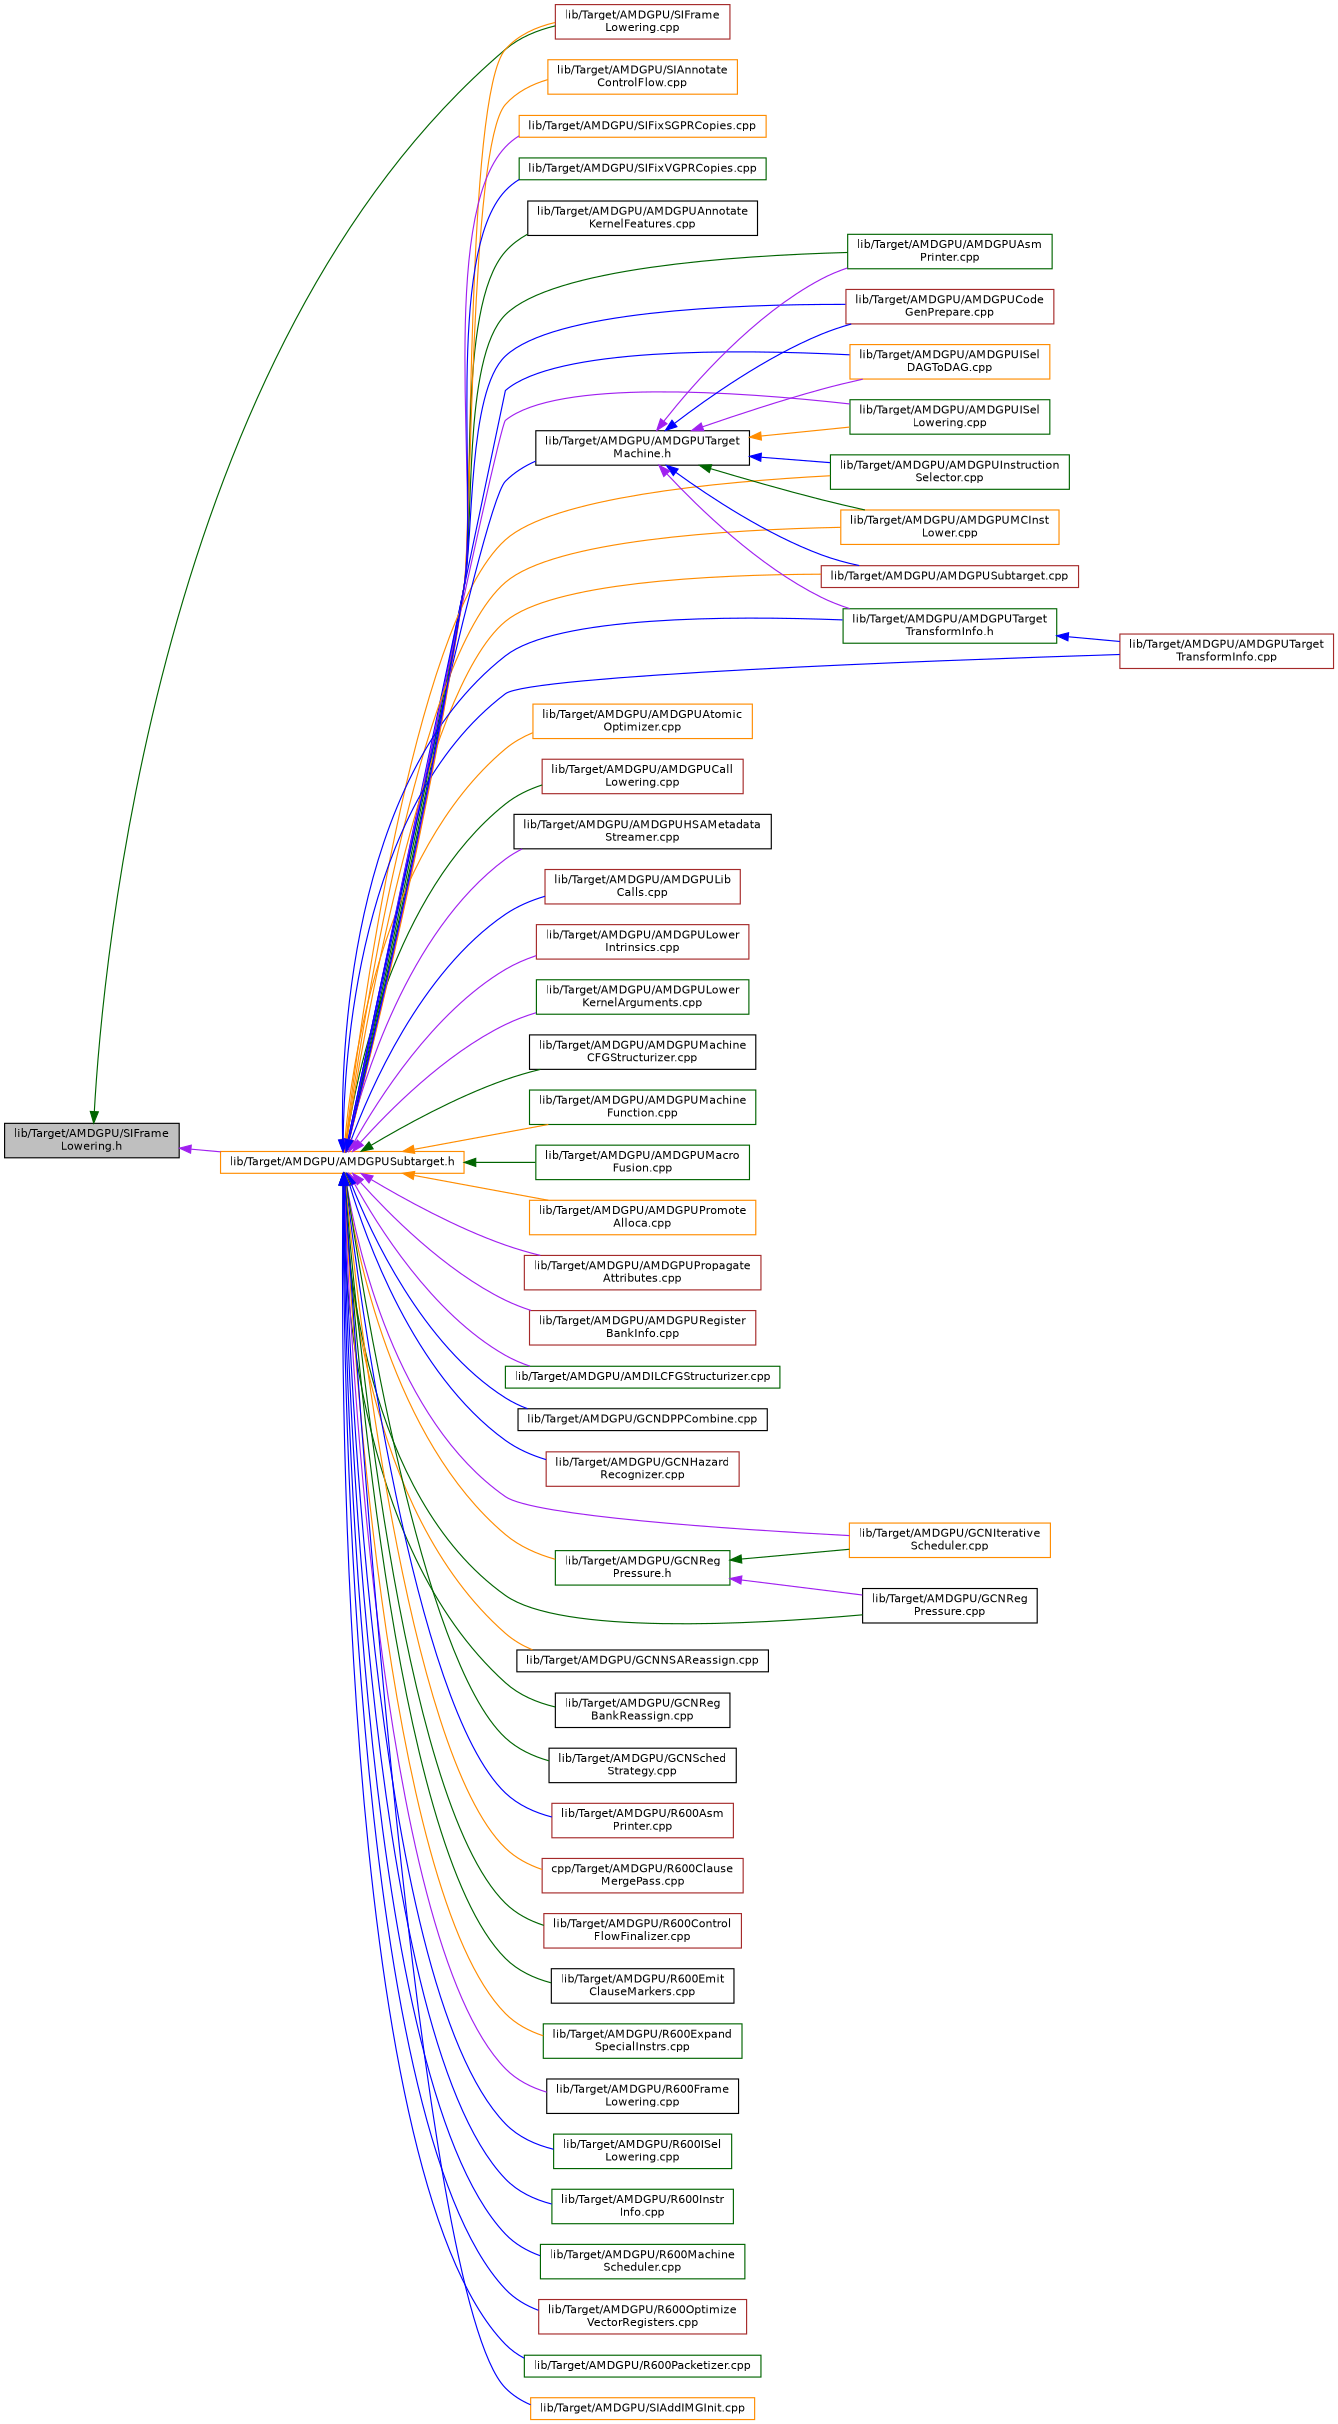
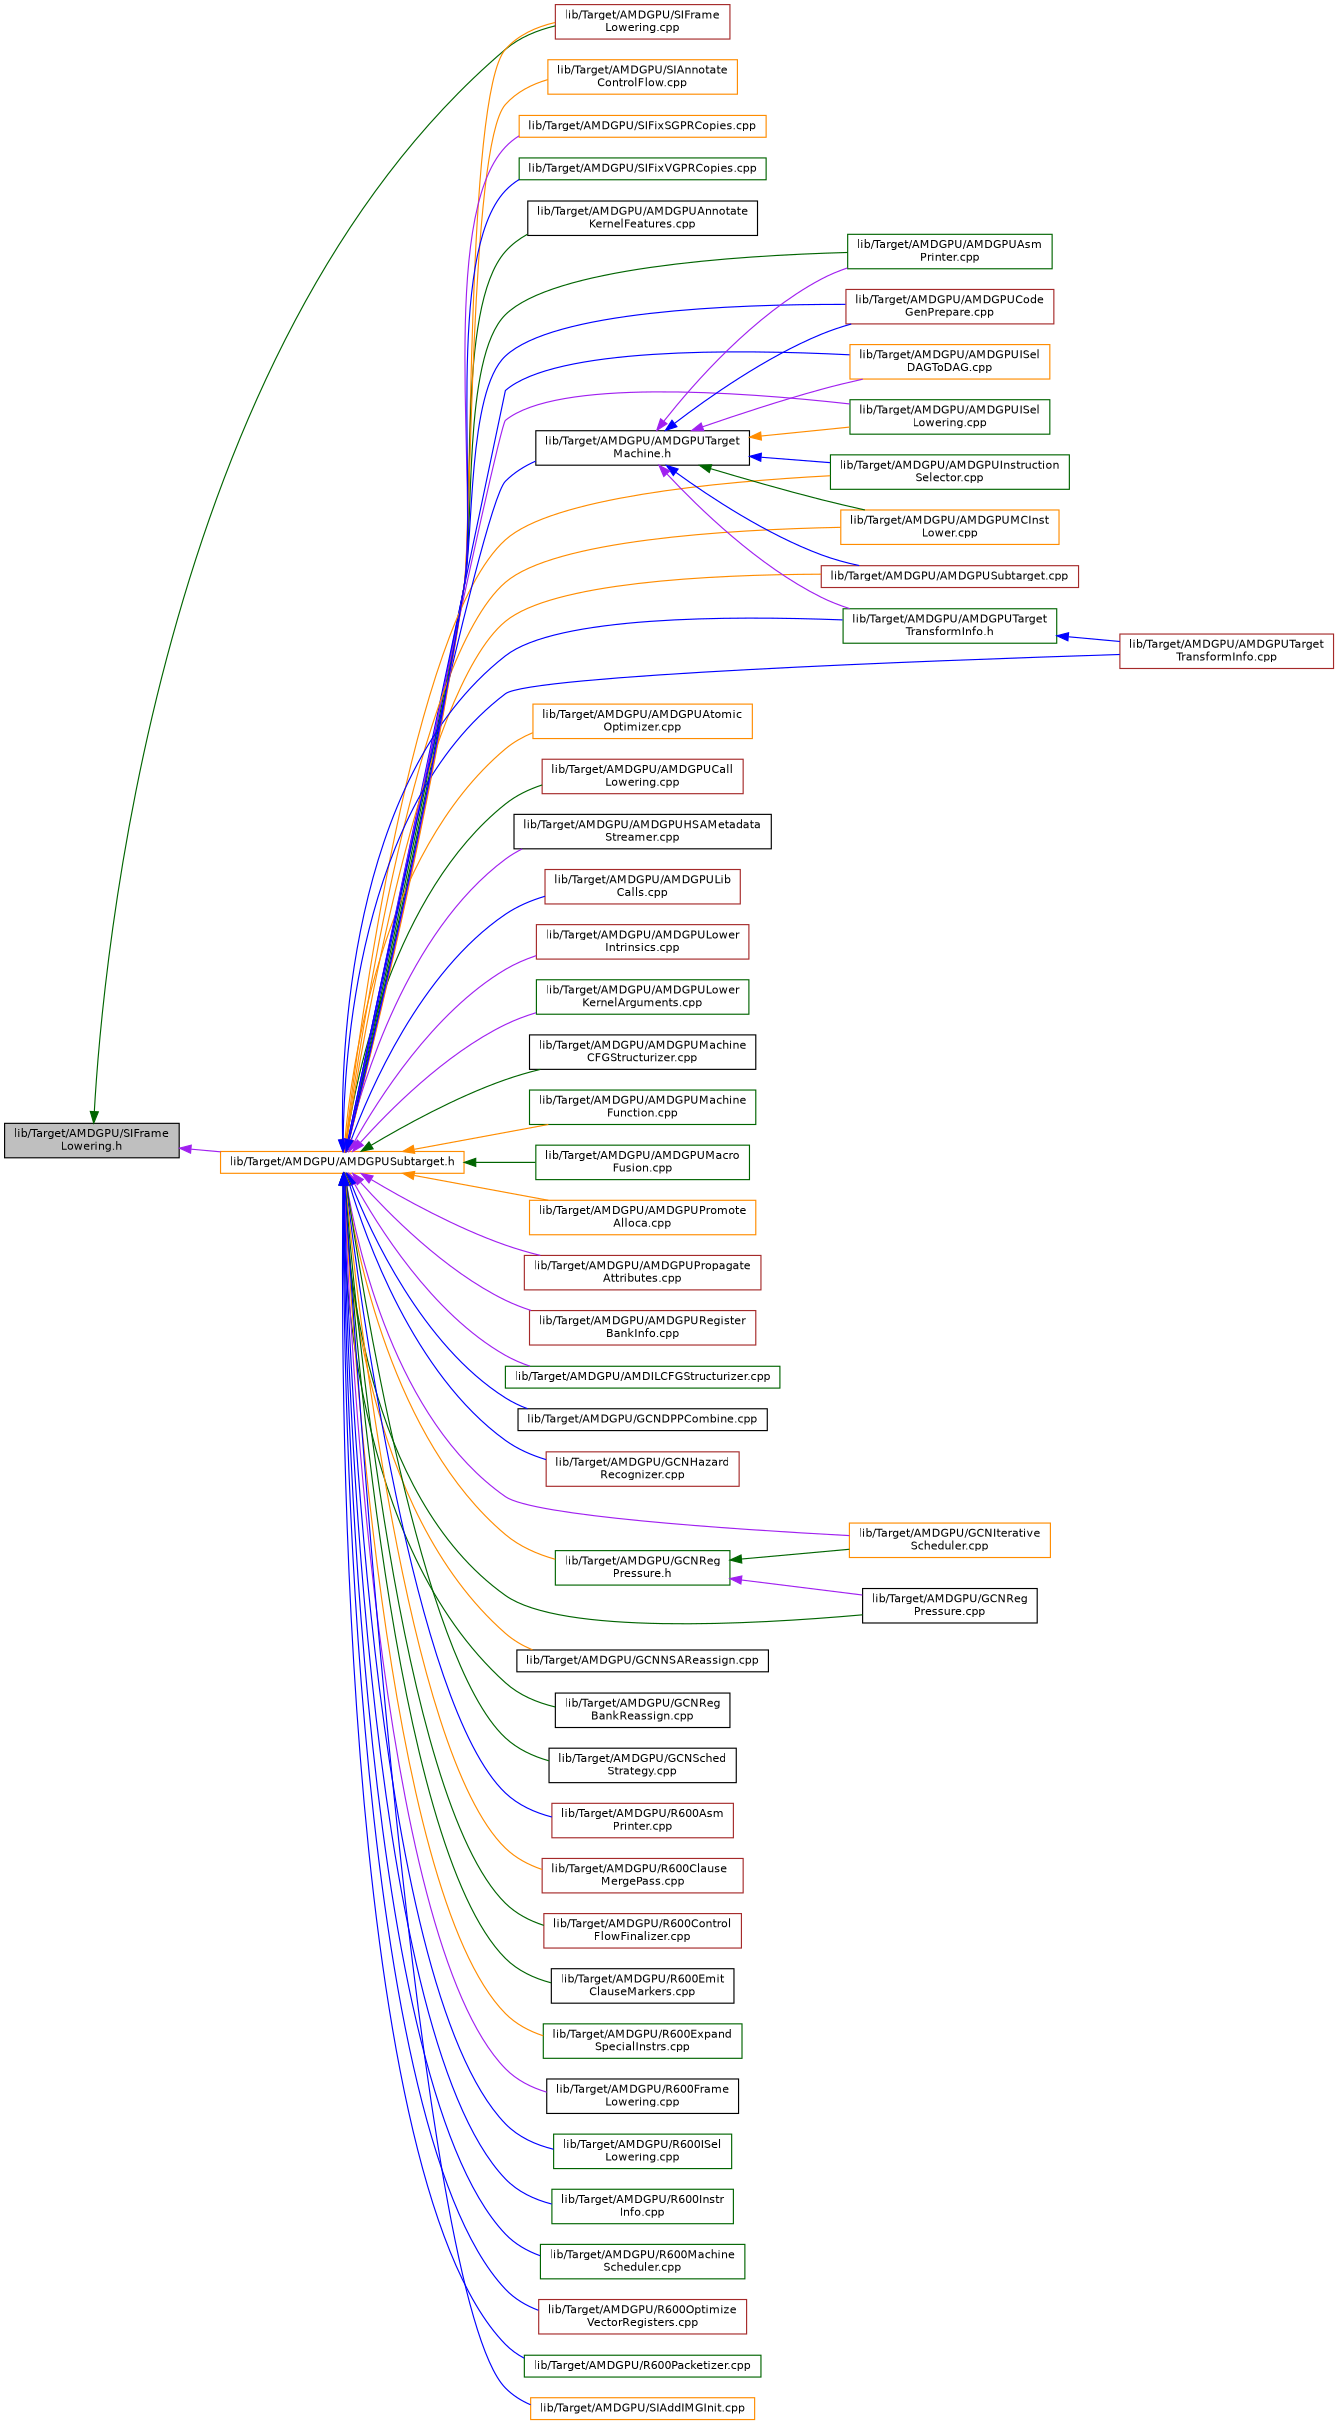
node "cpp/Target/AMDGPU/R600Clause MergePass.cpp": label "cpp/Target/AMDGPU/R600Clause MergePass.cpp" -> "lib/Target/AMDGPU/R600Clause MergePass.cpp"
